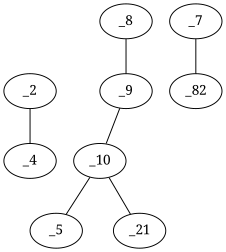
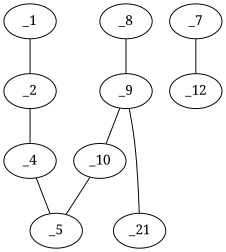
node "_1": added
node "_82": label "_82" -> "_12"
edge "_4" -- "_5": added
edge "_10" -- "_21": now "_9" -- "_21"
